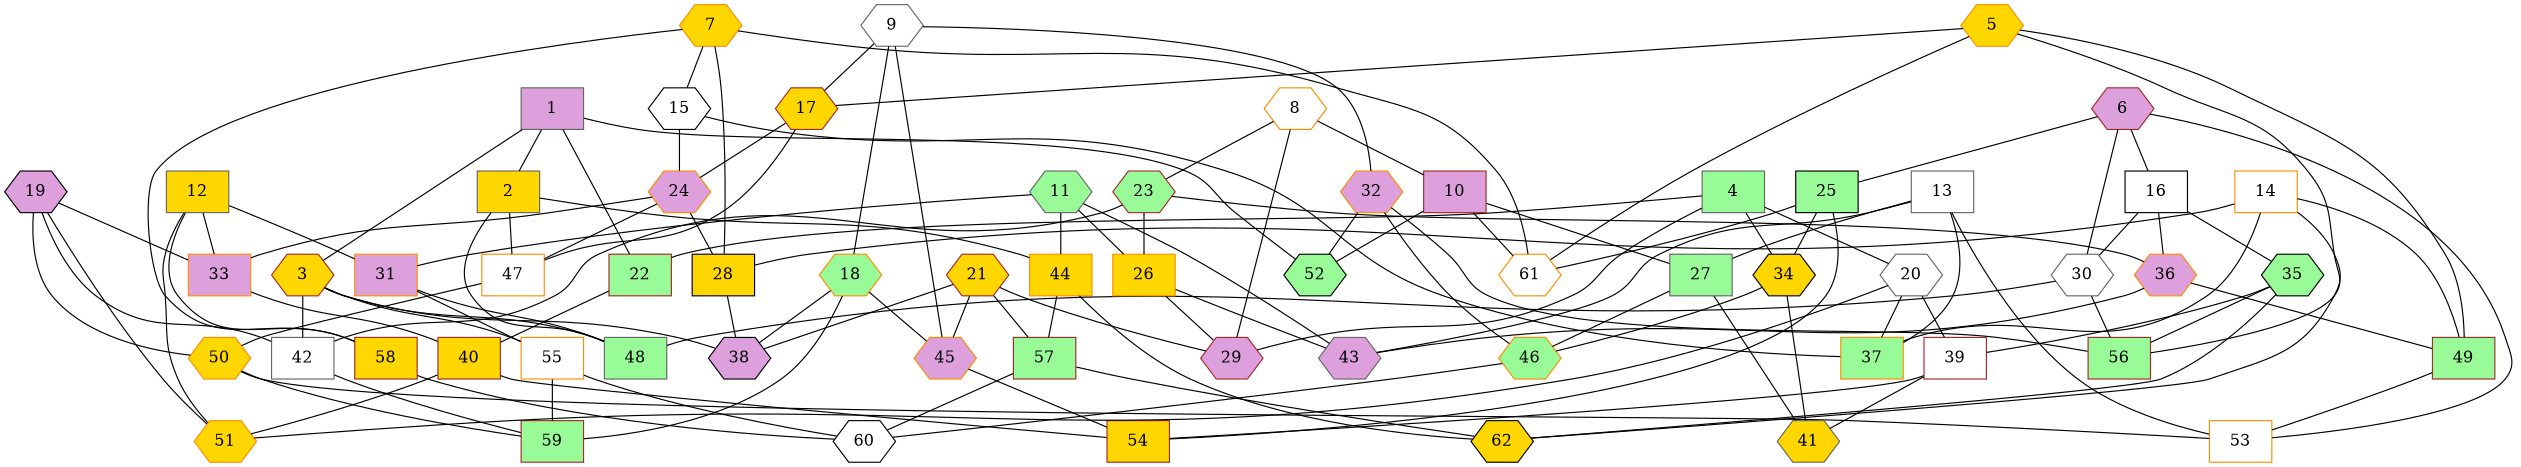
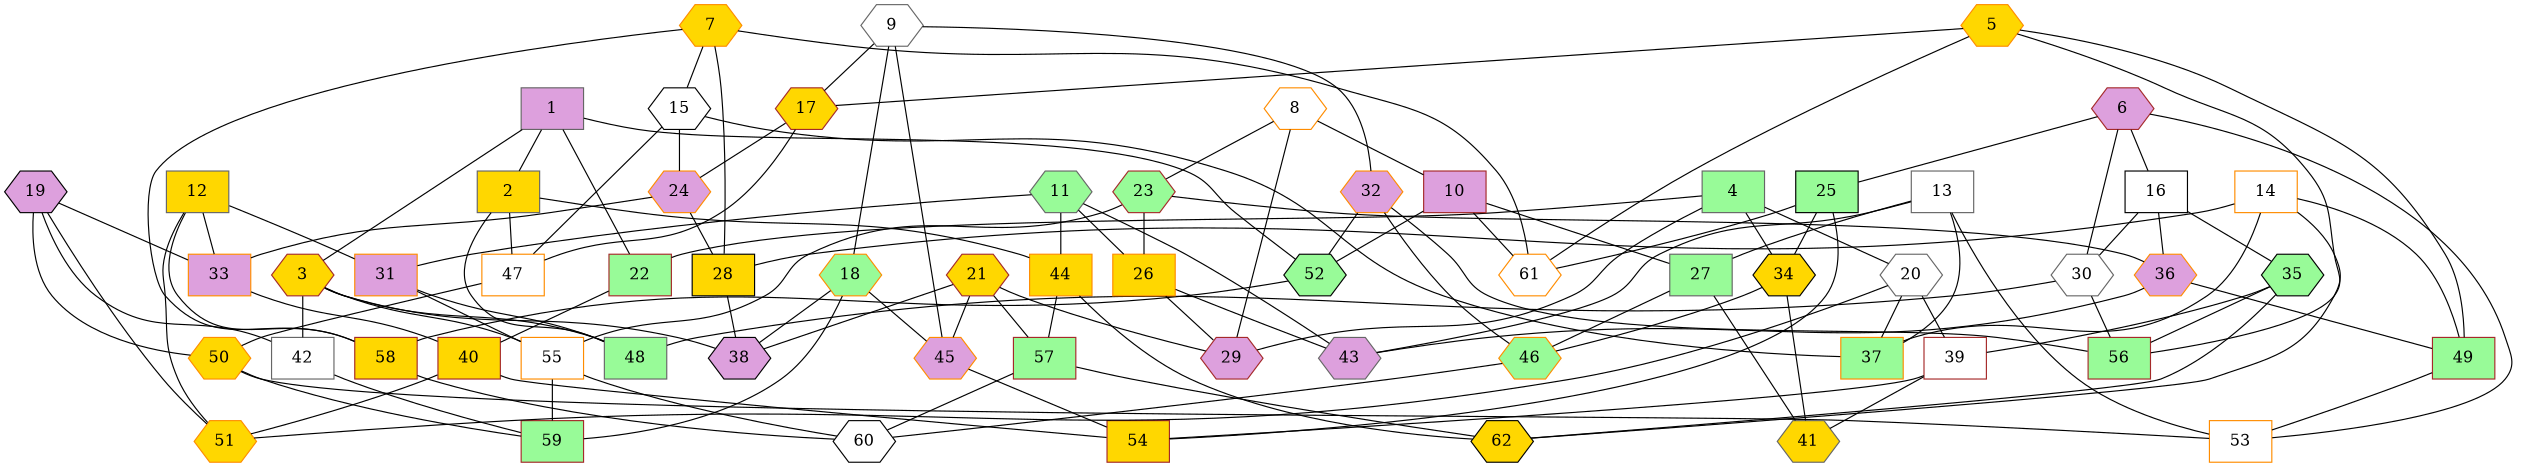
edge "24" -- "47": now "15" -- "47"
edge "23" -- "42": now "23" -- "55"
edge "52" -- "58": added
